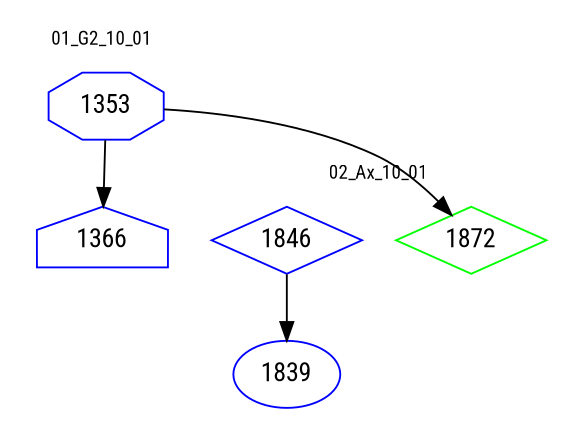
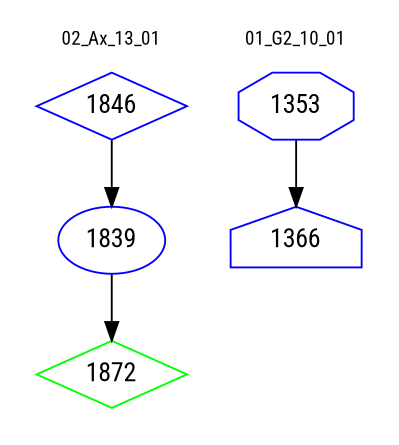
edge "1353" -> "1872": now "1839" -> "1872"
cluster "02_Ax_10_01": label "02_Ax_10_01" -> "02_Ax_13_01"
